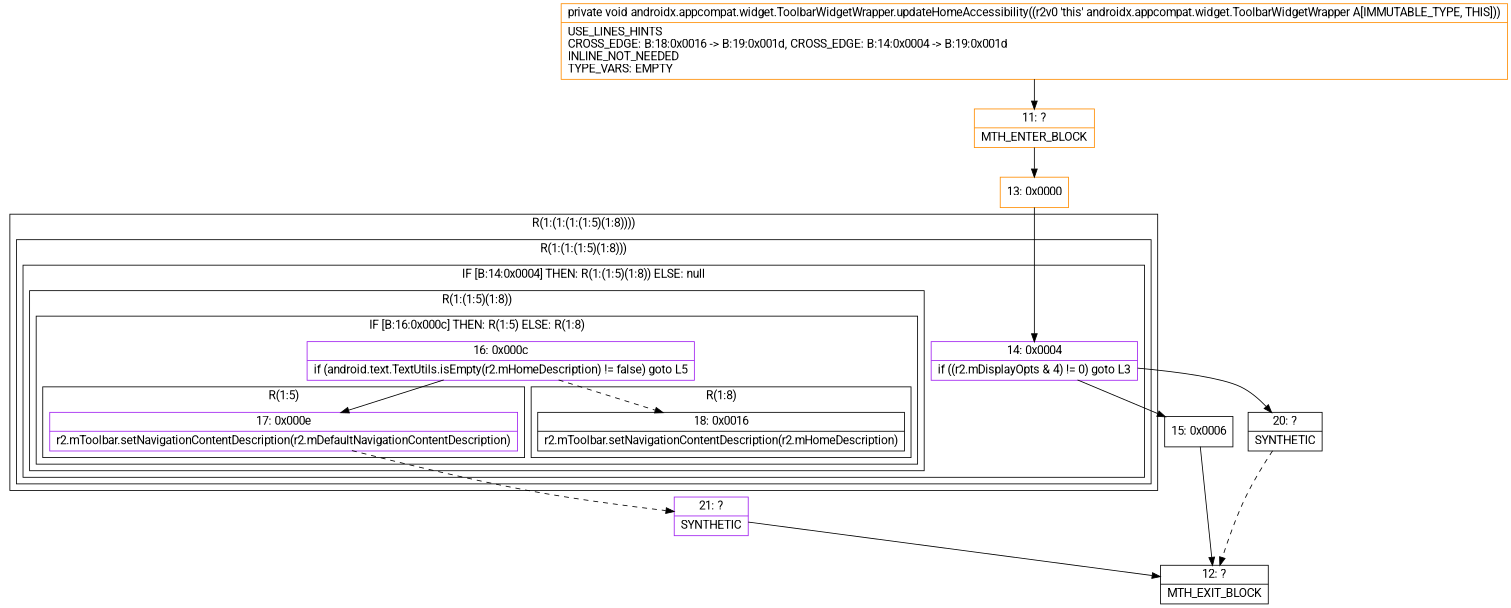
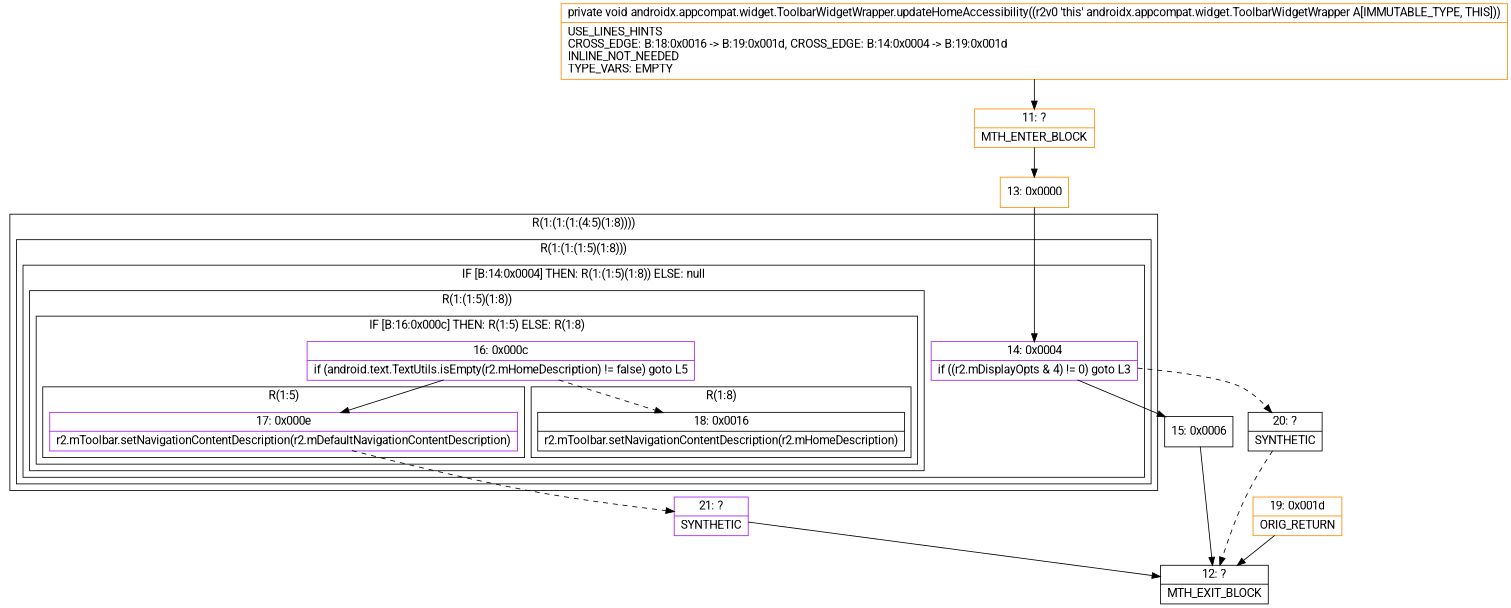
cluster "R(1:(1:(1:(1:5)(1:8))))": label "R(1:(1:(1:(1:5)(1:8))))" -> "R(1:(1:(1:(4:5)(1:8))))"
edge "14: 0x0004" -> "20: ?": style solid -> dashed
node "19: 0x001d": added
